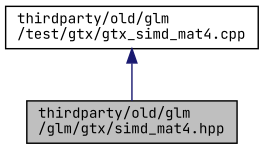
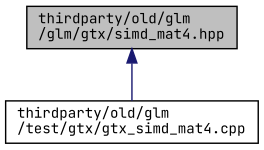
edge "thirdparty/old/glm /glm/gtx/simd_mat4.hpp" -> "thirdparty/old/glm /test/gtx/gtx_simd_mat4.cpp": reversed
